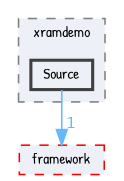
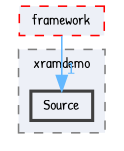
edge "Source" -> "framework": reversed
